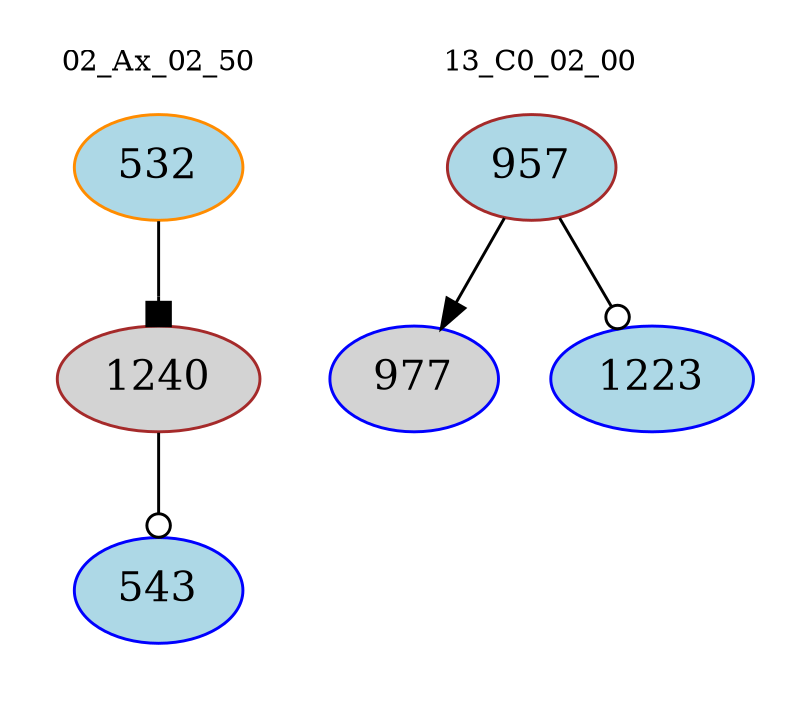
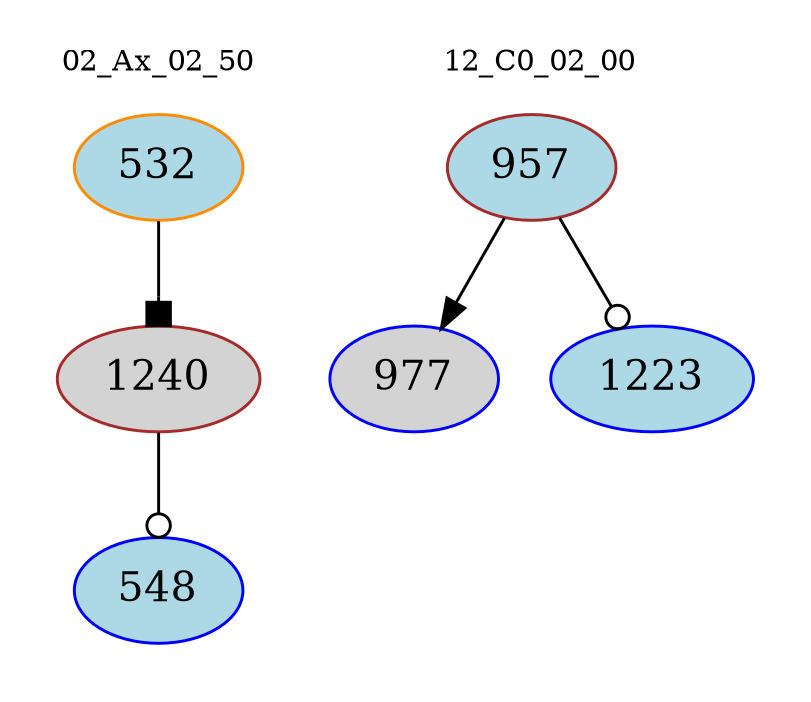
cluster "13_C0_02_00": label "13_C0_02_00" -> "12_C0_02_00"
node "543": label "543" -> "548"
